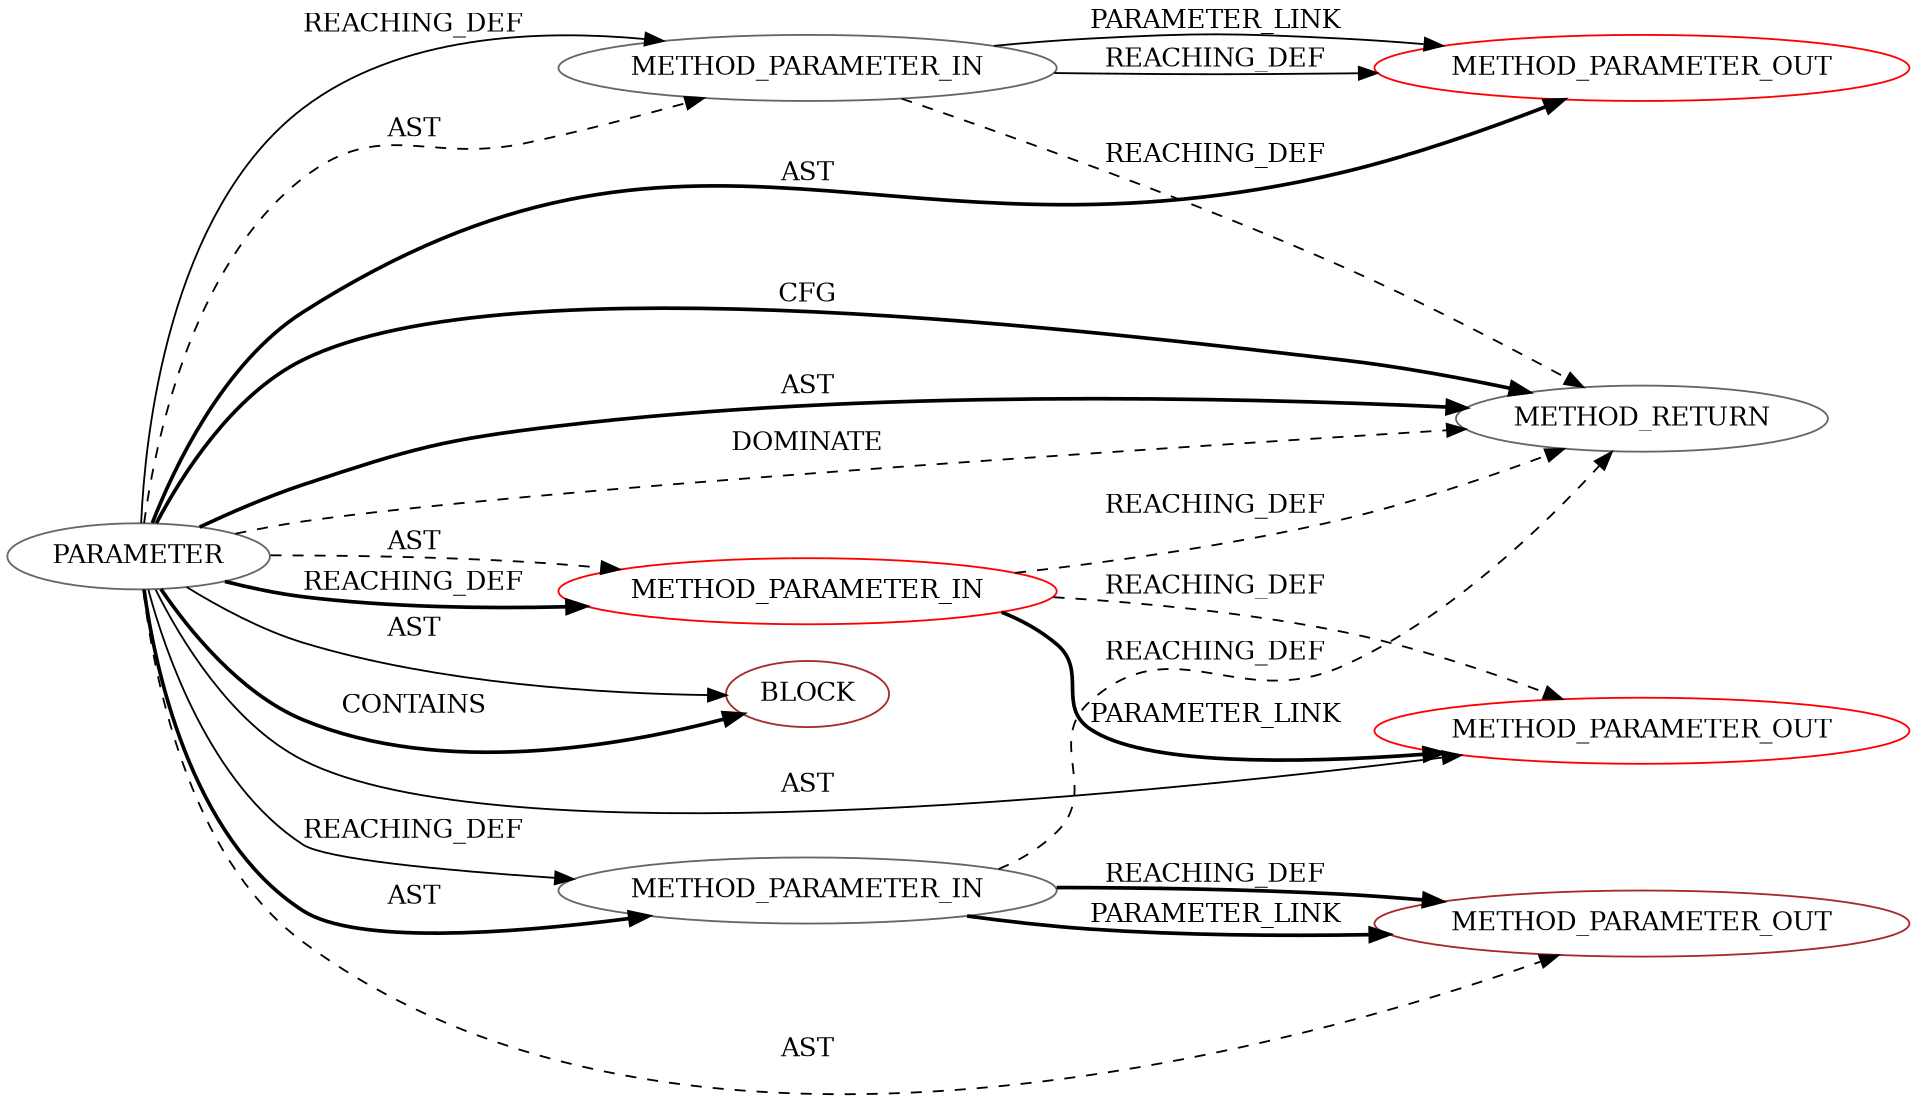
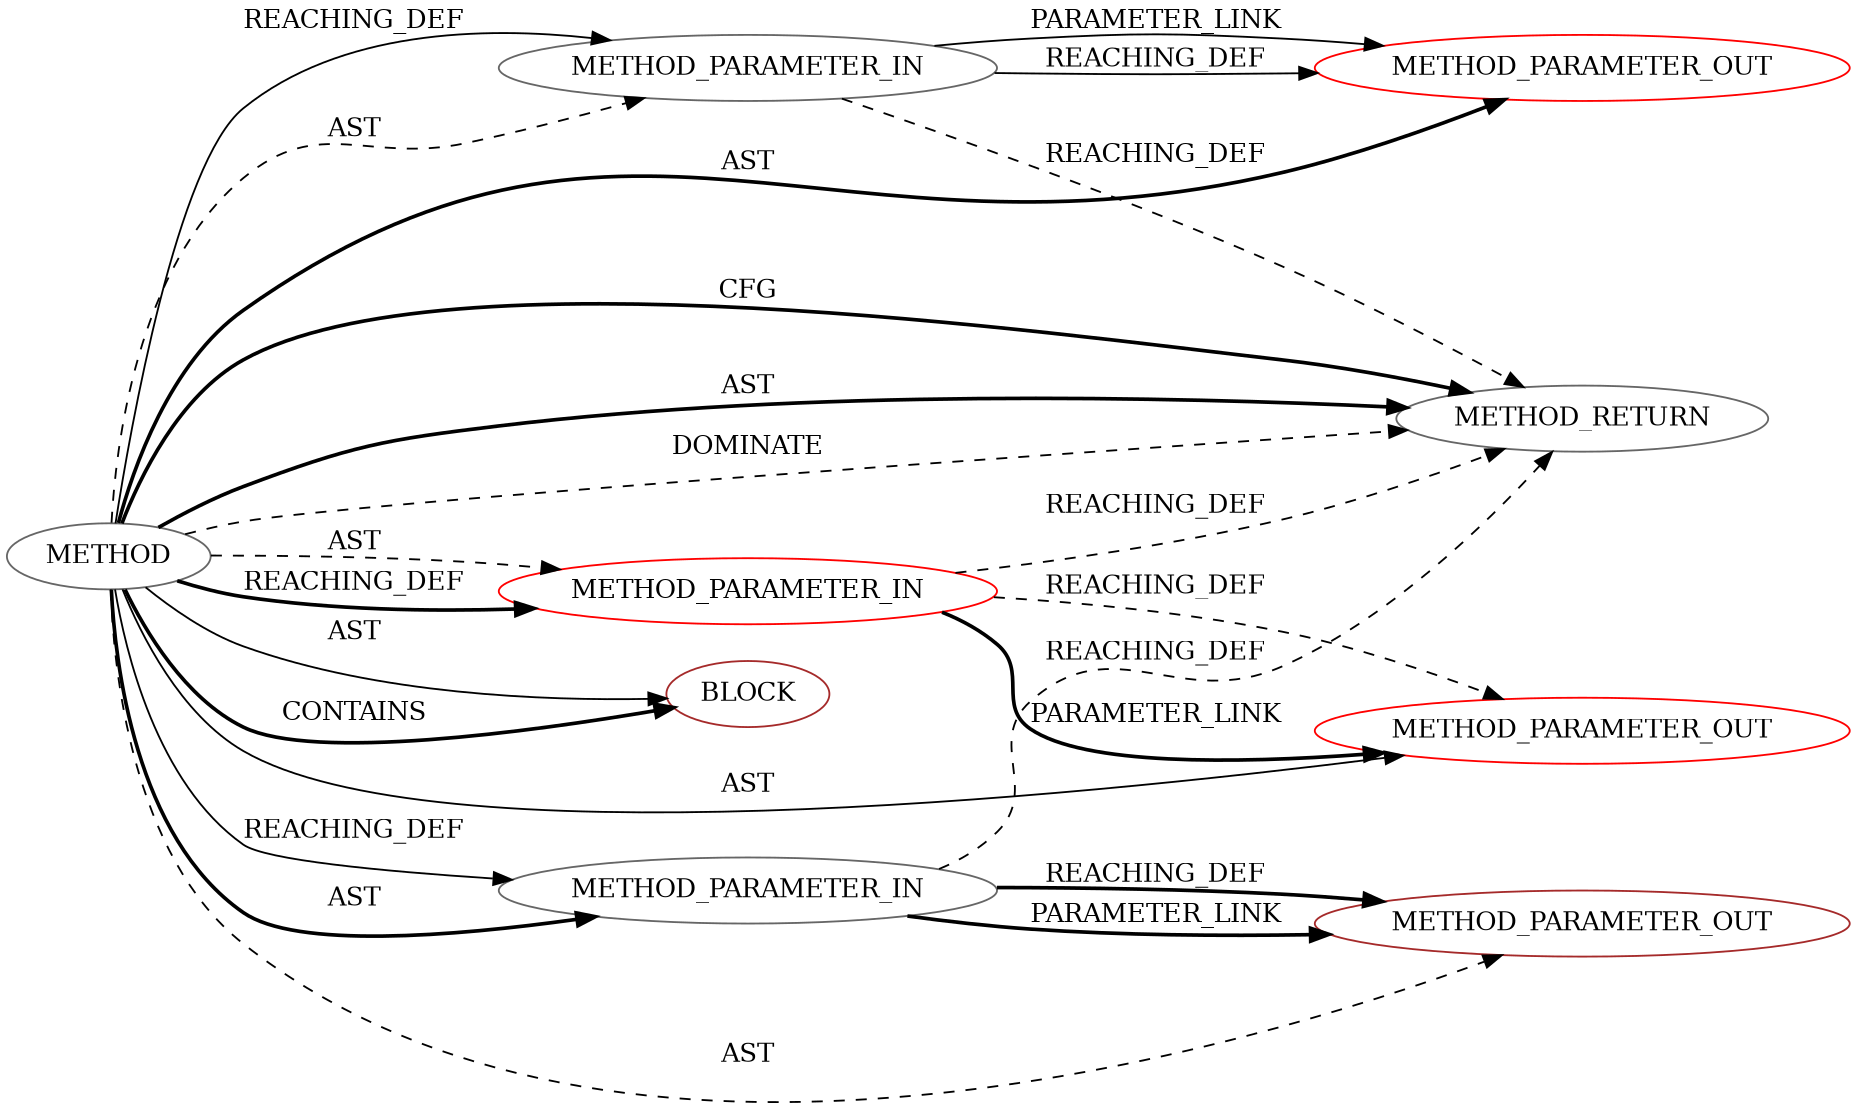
node "PARAMETER": label "PARAMETER" -> "METHOD"
